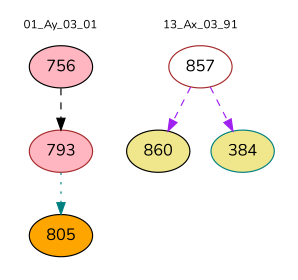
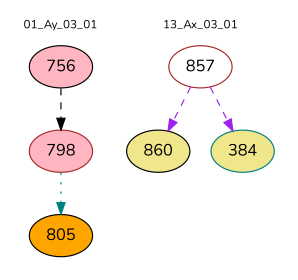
cluster "13_Ax_03_91": label "13_Ax_03_91" -> "13_Ax_03_01"
node "793": label "793" -> "798"
